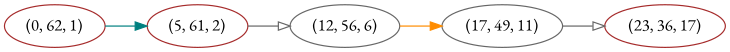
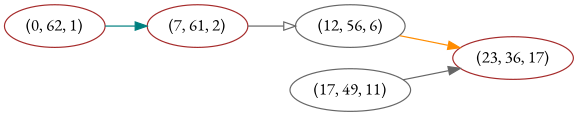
node "(5, 61, 2)": label "(5, 61, 2)" -> "(7, 61, 2)"
edge "(12, 56, 6)" -> "(17, 49, 11)": now "(12, 56, 6)" -> "(23, 36, 17)"
edge "(17, 49, 11)" -> "(23, 36, 17)": arrowhead onormal -> normal
